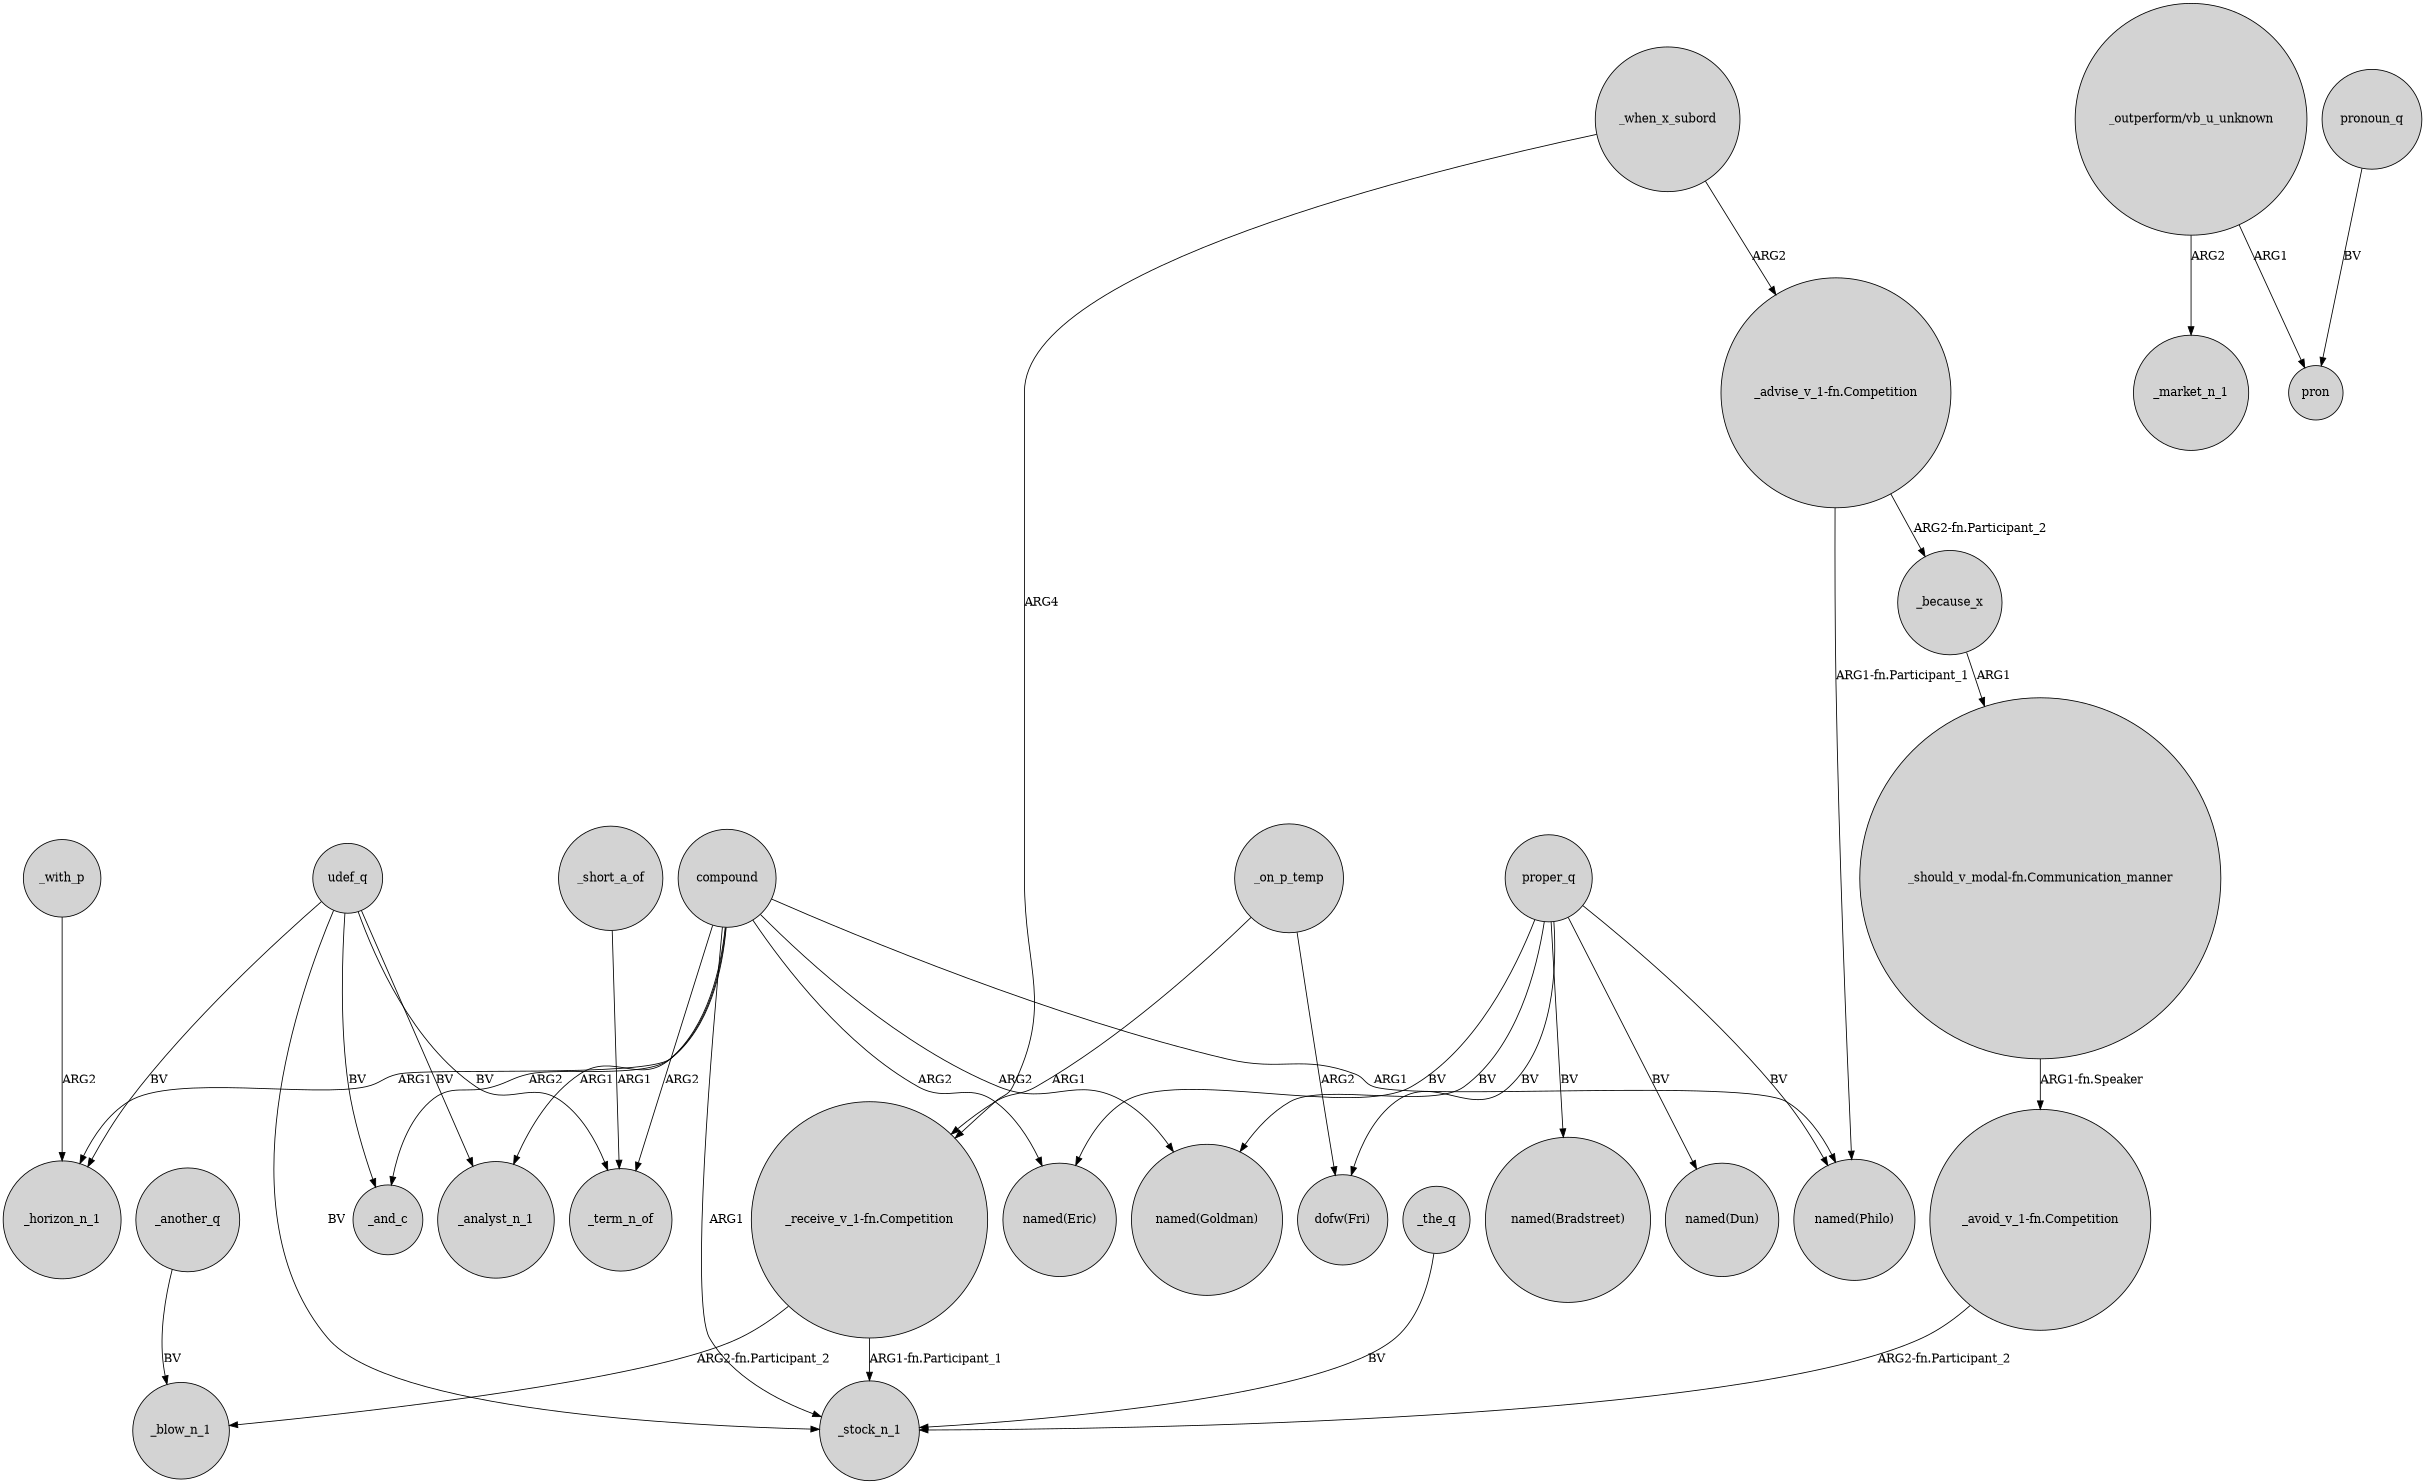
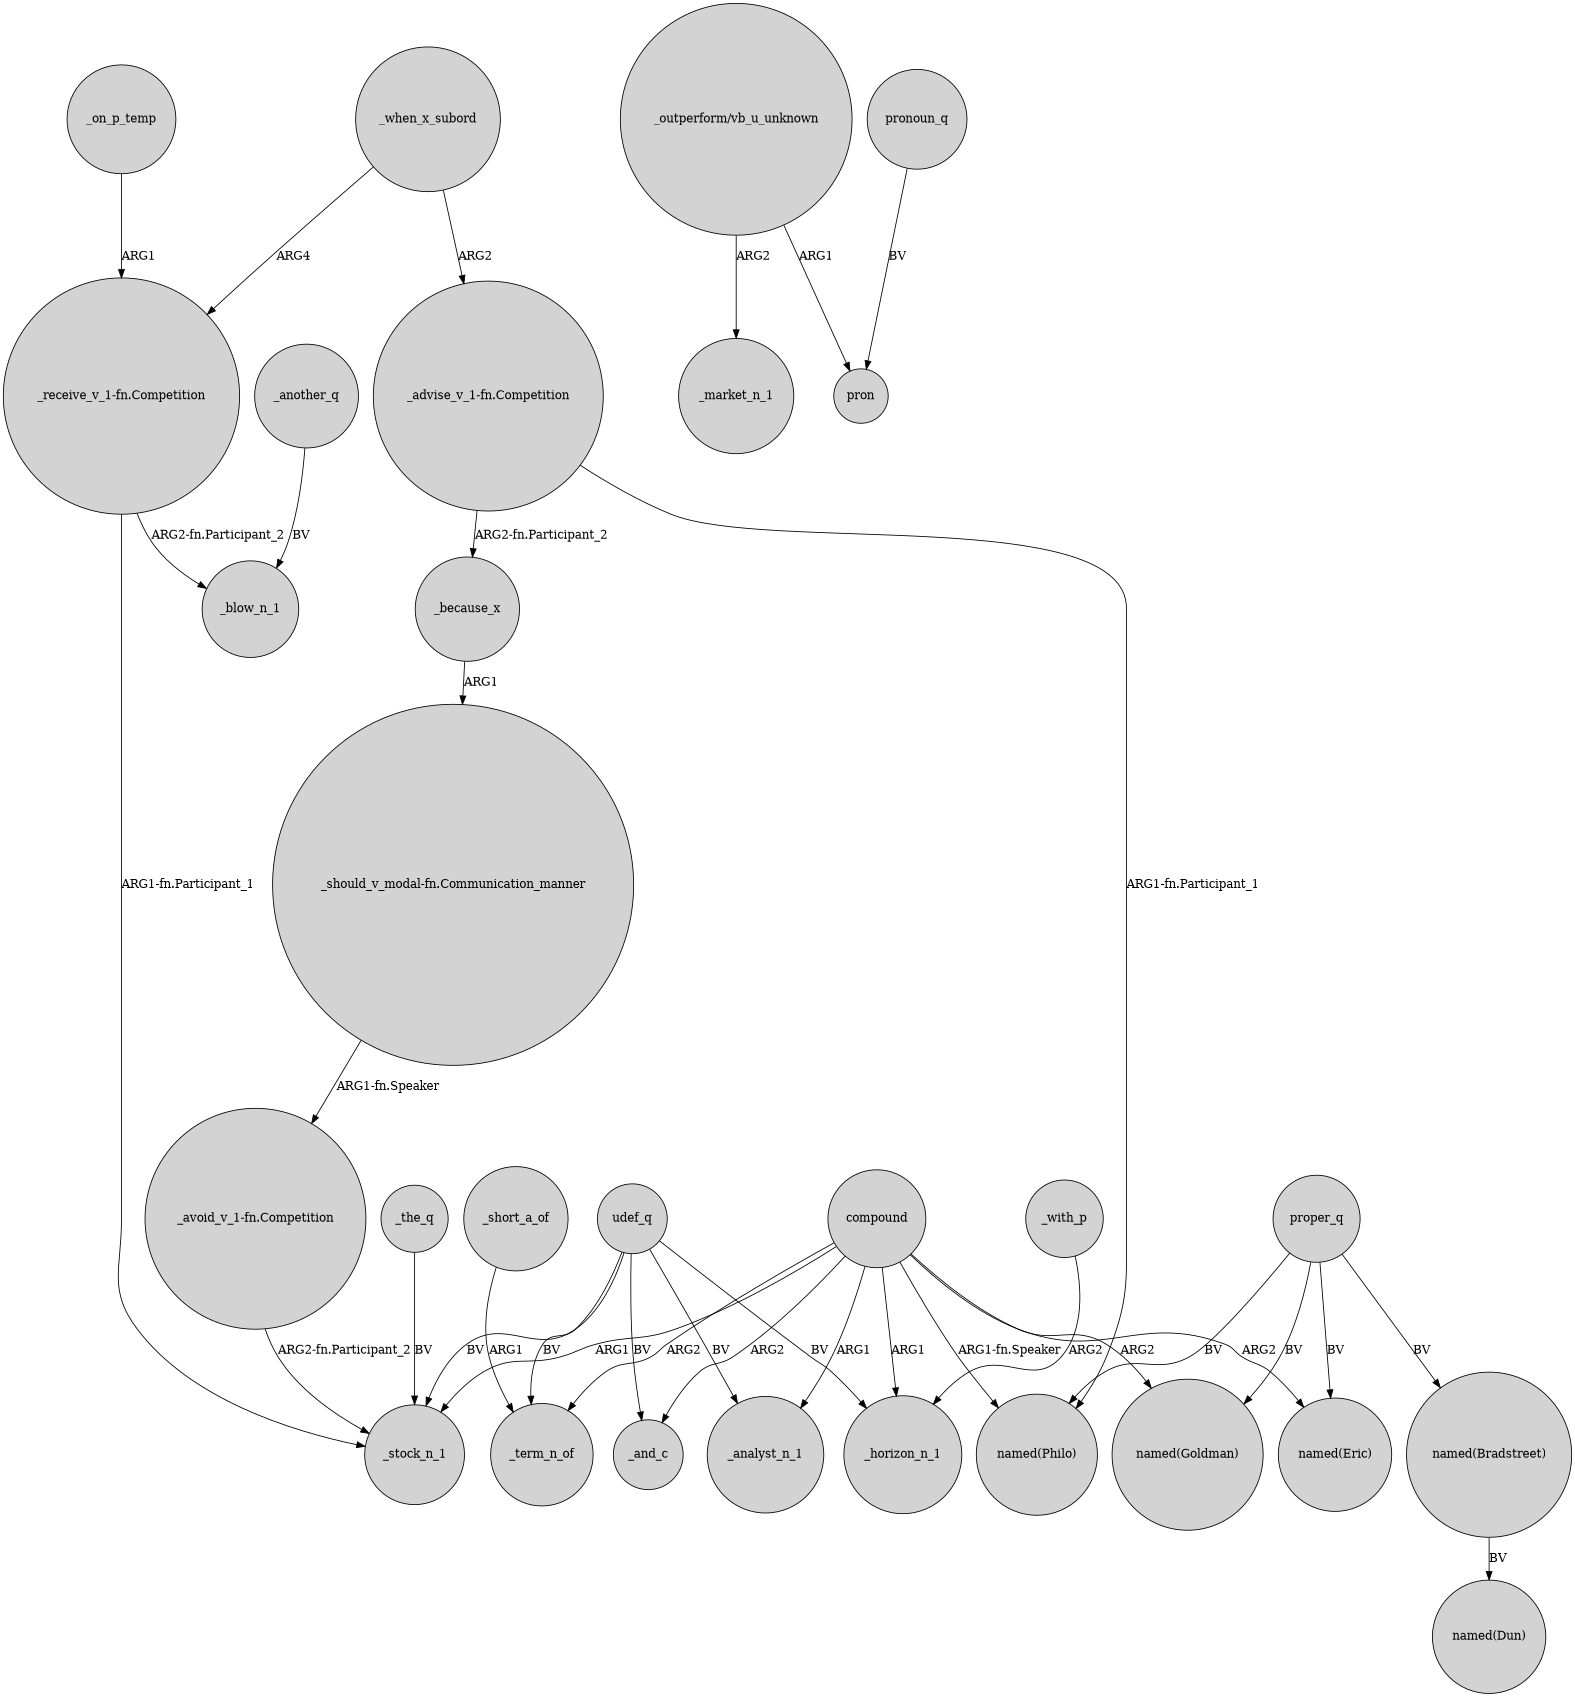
edge "proper_q" -> "named(Dun)": now "named(Bradstreet)" -> "named(Dun)"
edge "compound" -> "named(Philo)": label "ARG1" -> "ARG1-fn.Speaker"
node "dofw(Fri)": removed
